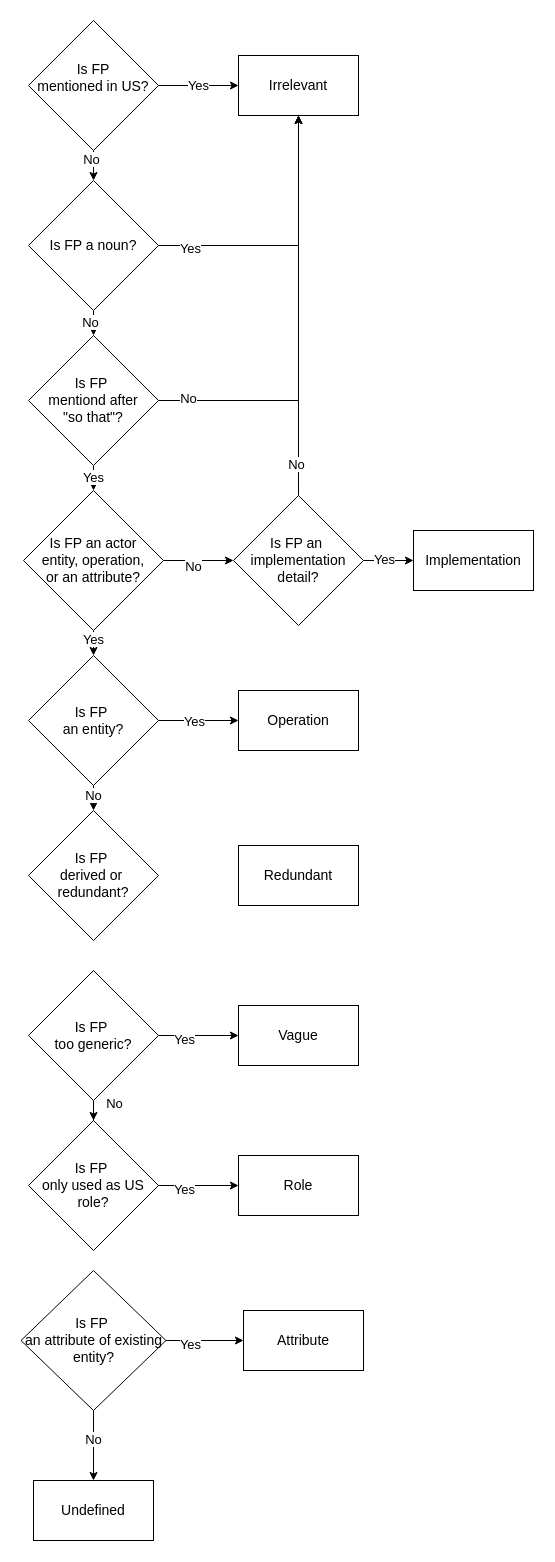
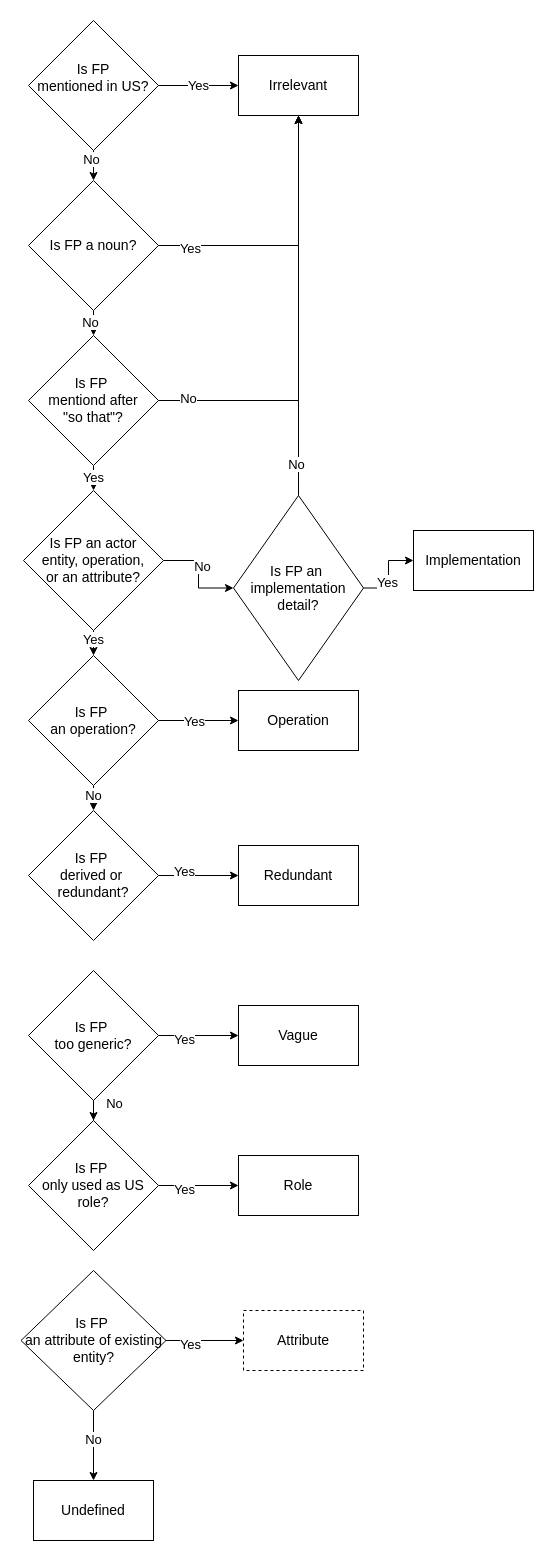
node "Is FP an implementation detail?": size 130x130 -> 130x185
node "Is FP an entity?": label "Is FP an entity?" -> "Is FP an operation?"
edge "Is FP derived or redundant?" -> "Redundant": added, label "Yes"
node "Attribute": style solid -> dashed
